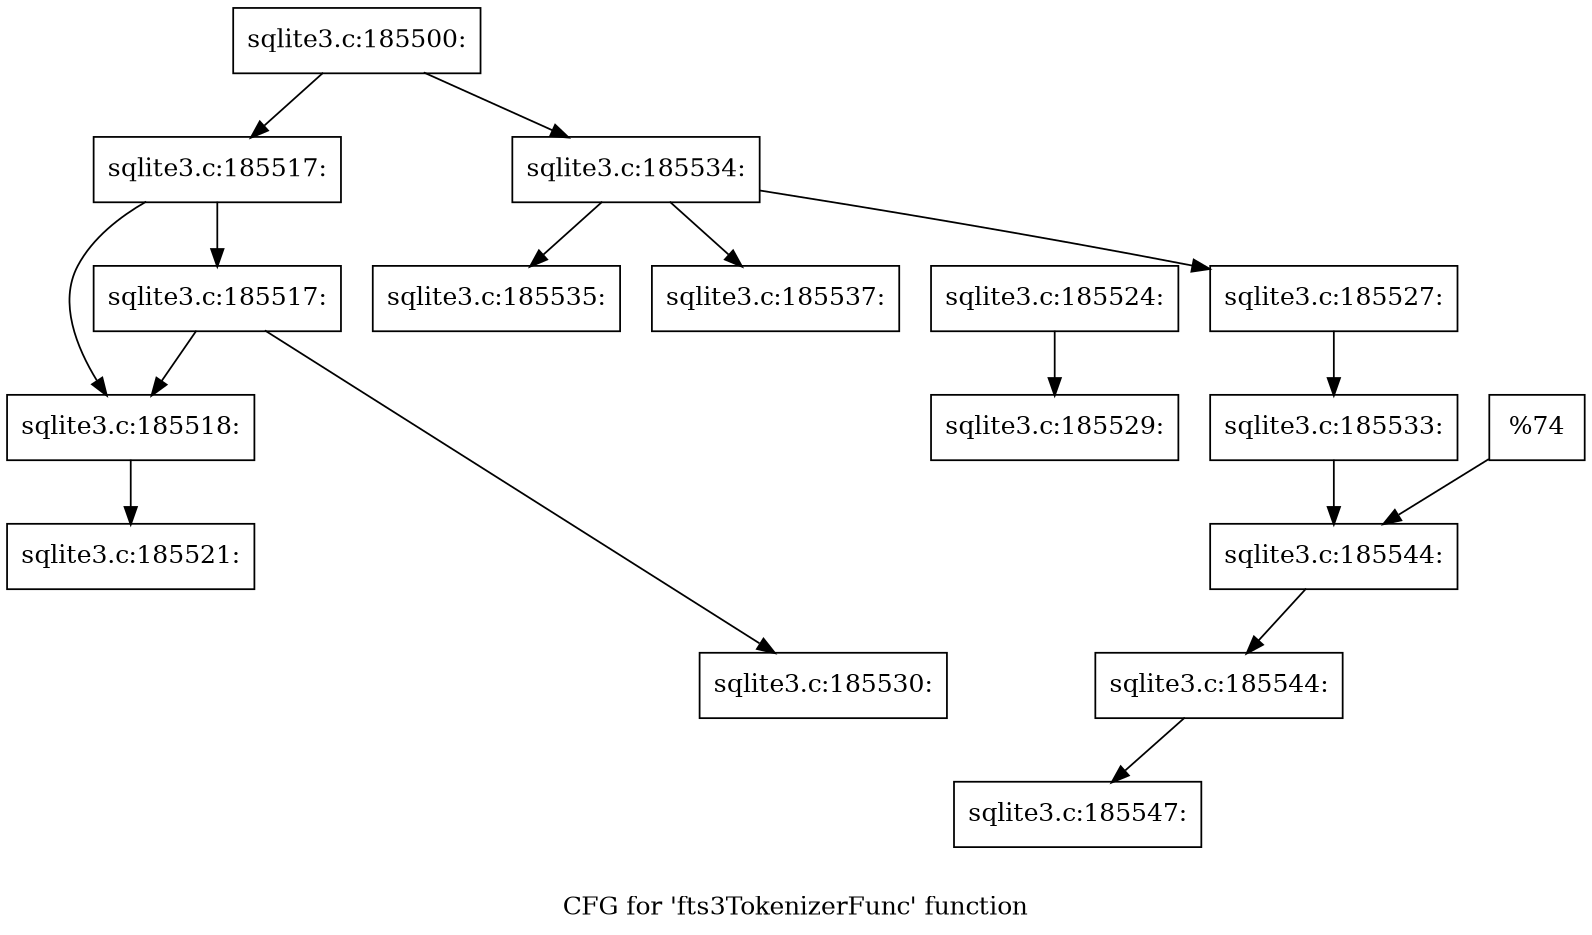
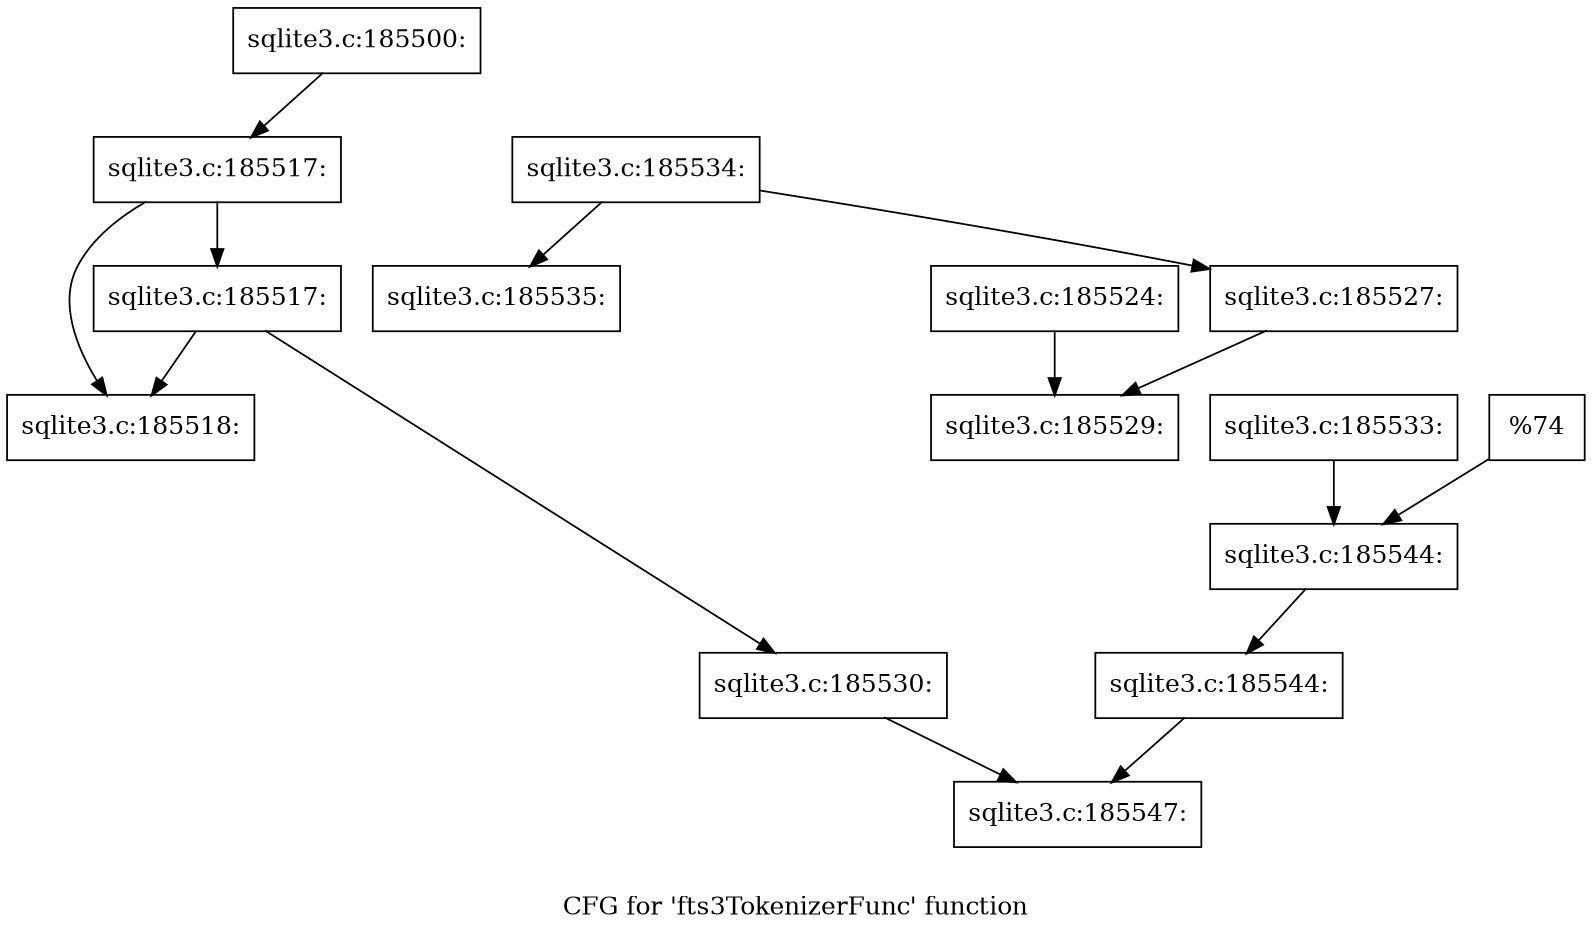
edge "sqlite3.c:185500:" -> "sqlite3.c:185534:": removed
node "sqlite3.c:185537:": removed
edge "sqlite3.c:185527:" -> "sqlite3.c:185533:": now "sqlite3.c:185527:" -> "sqlite3.c:185529:"
node "sqlite3.c:185521:": removed
edge "sqlite3.c:185530:" -> "sqlite3.c:185547:": added
